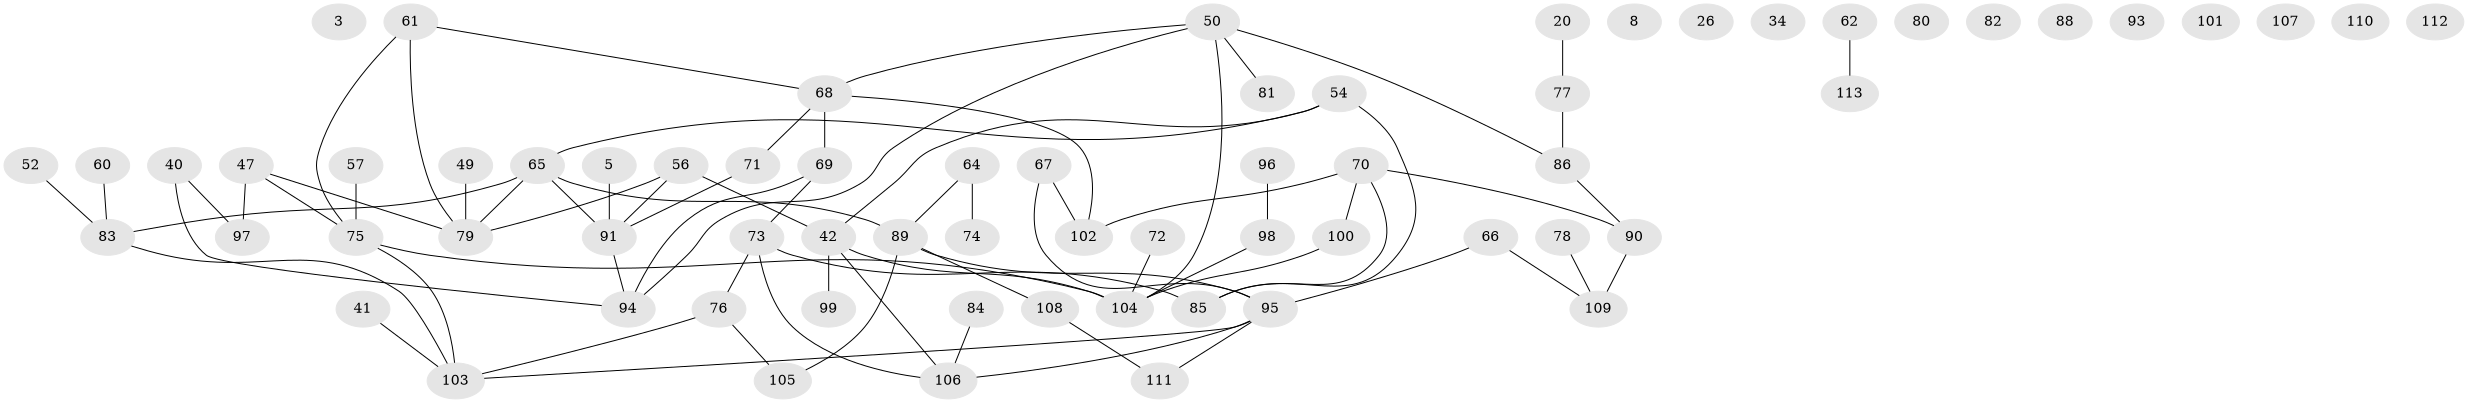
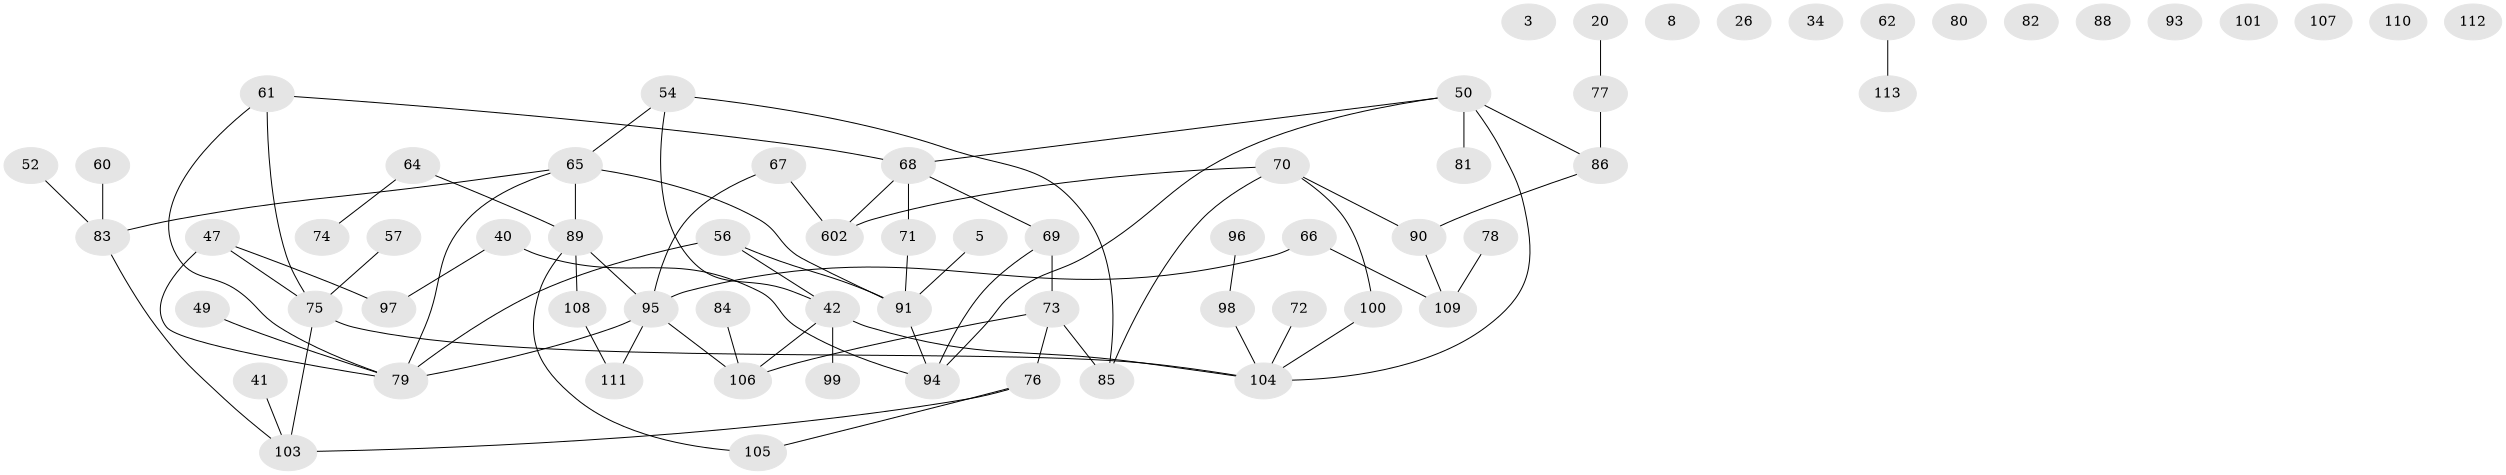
node "102": label "102" -> "602"
edge "95" -- "103": now "95" -- "79"
